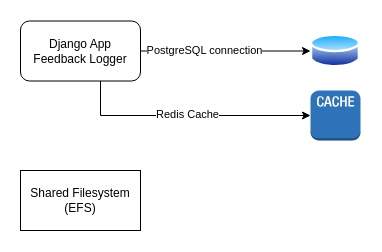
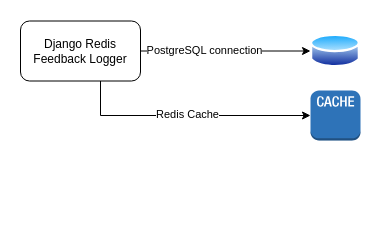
node "Django App Feedback Logger": label "Django App Feedback Logger" -> "Django Redis Feedback Logger"
node "Shared Filesystem (EFS)": removed
